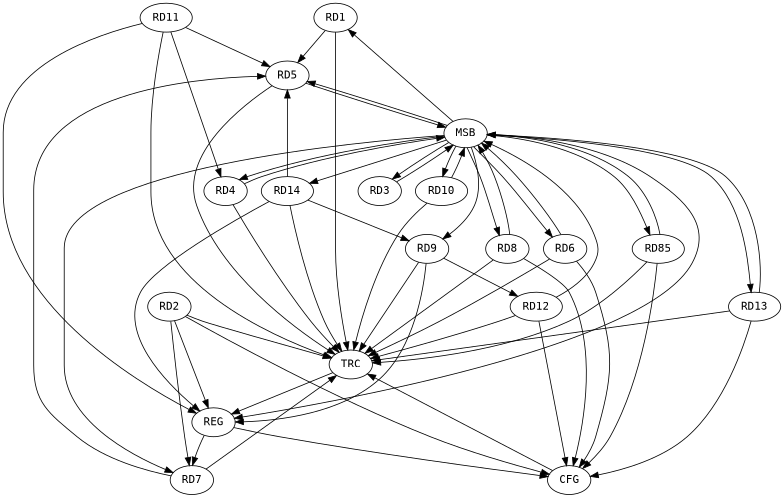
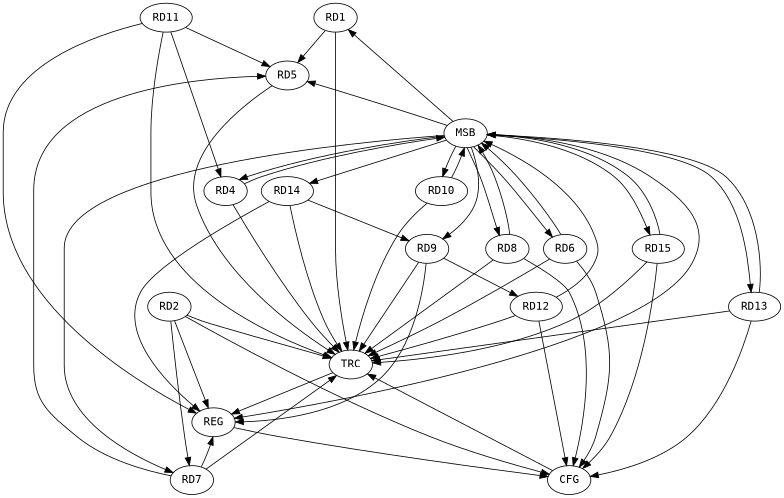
edge "RD5" -> "MSB": removed
edge "RD14" -> "RD5": removed
node "RD3": removed
node "RD85": label "RD85" -> "RD15"
edge "REG" -> "RD7": reversed
